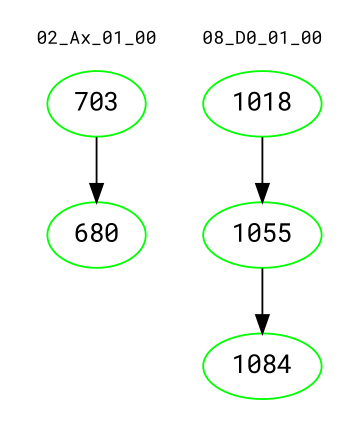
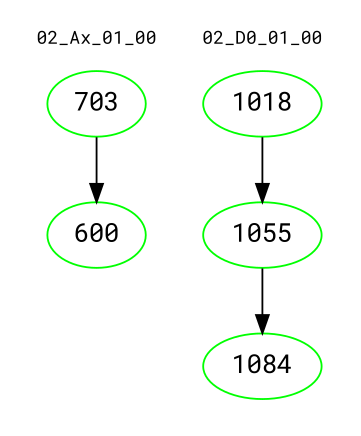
cluster "08_D0_01_00": label "08_D0_01_00" -> "02_D0_01_00"
node "680": label "680" -> "600"
